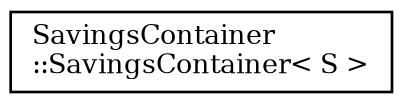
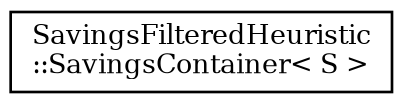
node "SavingsContainer ::SavingsContainer< S >": label "SavingsContainer ::SavingsContainer< S >" -> "SavingsFilteredHeuristic ::SavingsContainer< S >"
